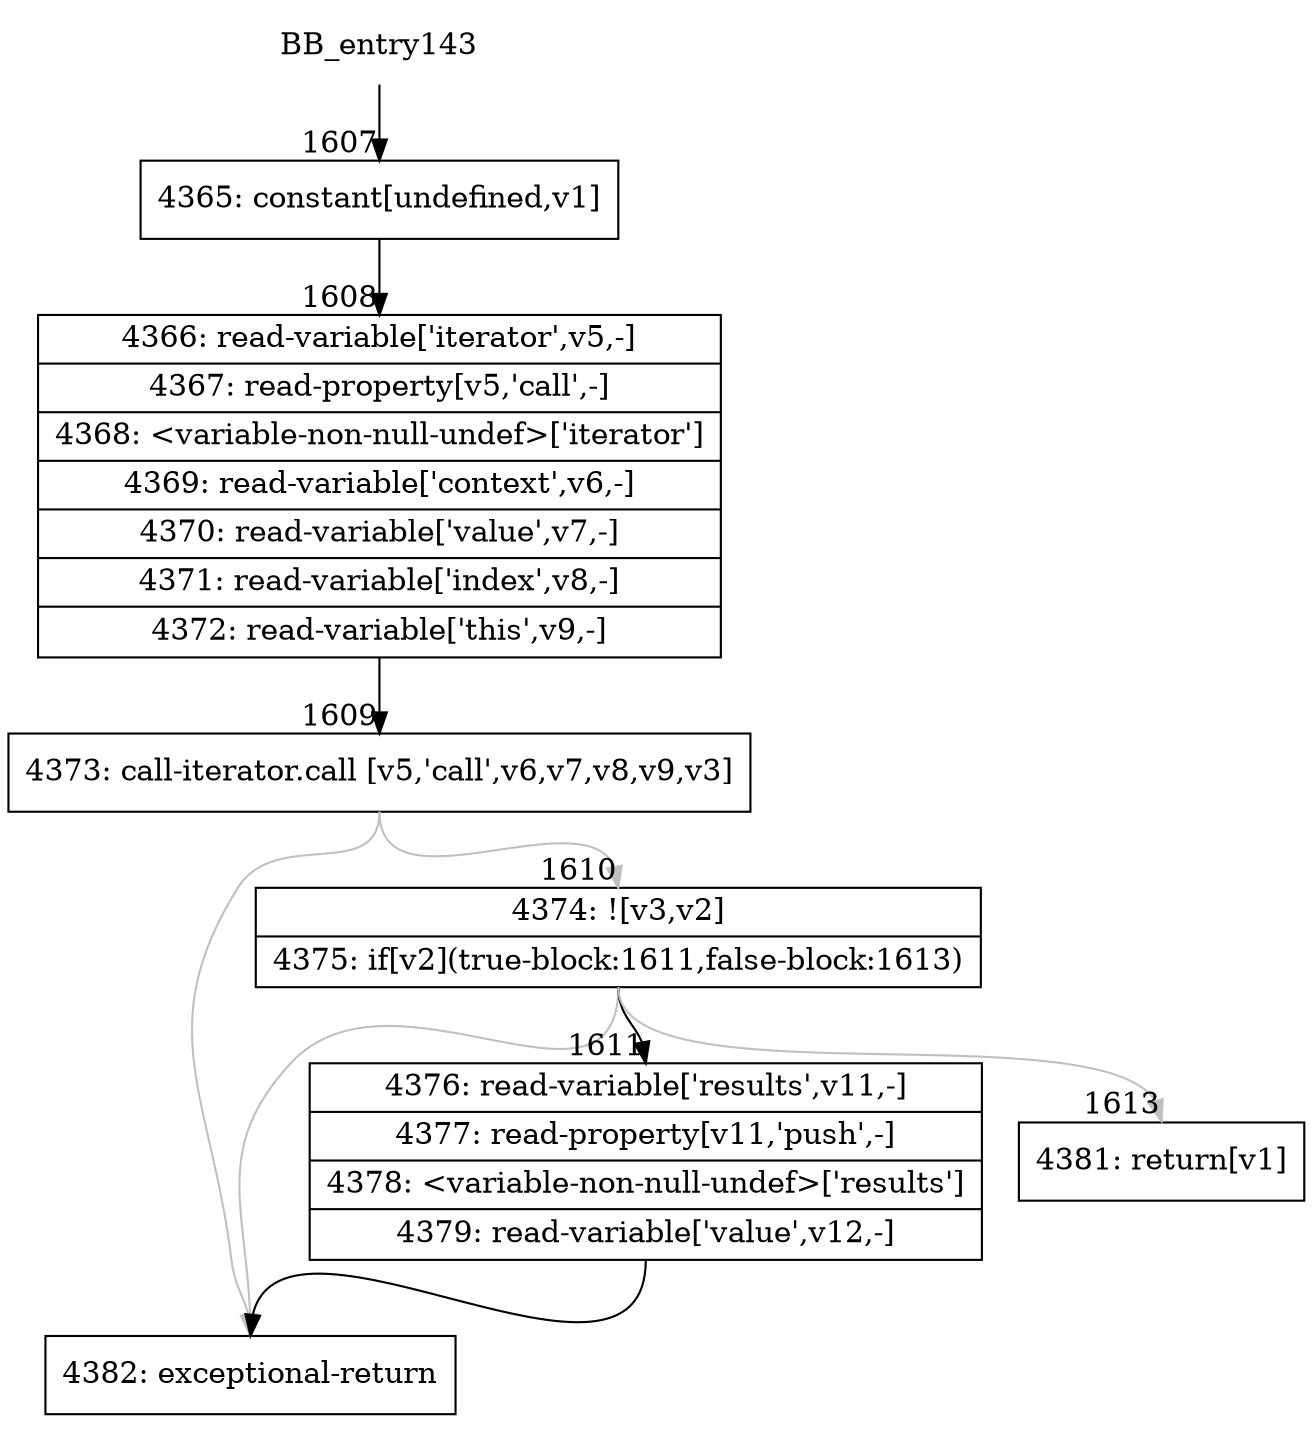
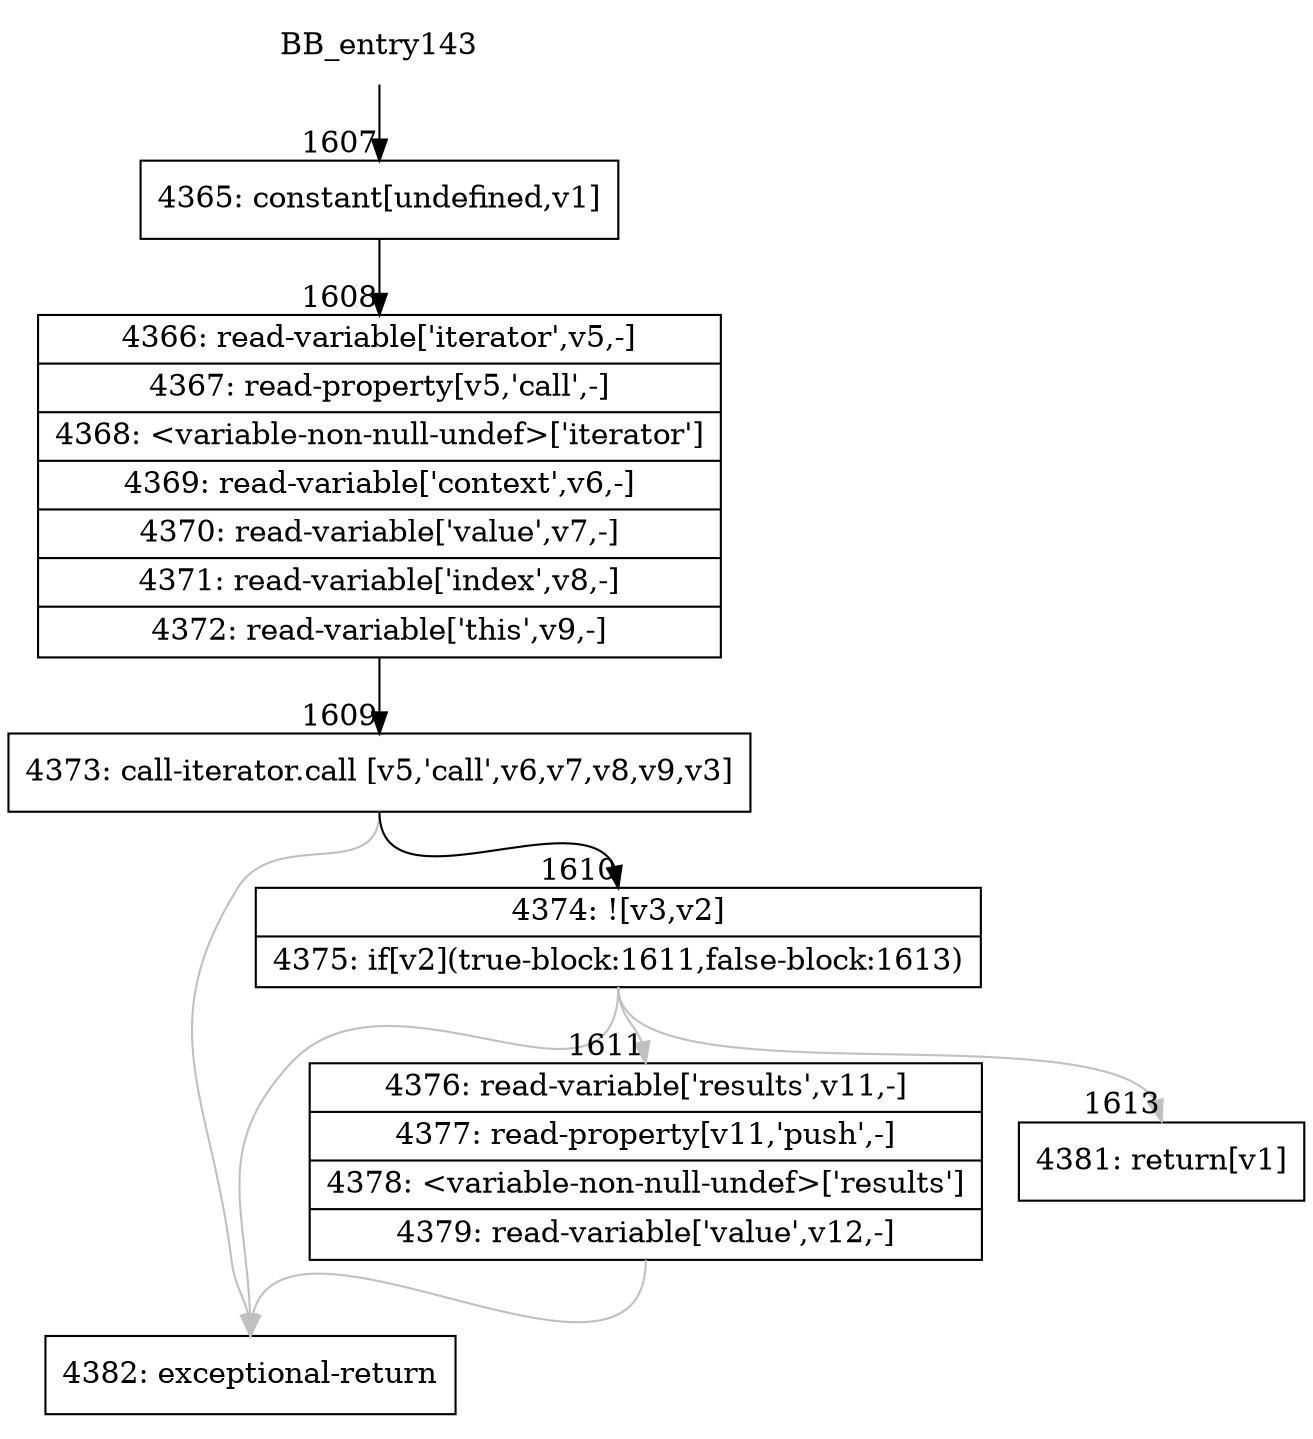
edge "4373: call-iterator.call [v5,'call',v6,v7,v8,v9,v3]" -> "4374: ![v3,v2]": color gray -> black
edge "4374: ![v3,v2]" -> "4376: read-variable['results',v11,-]": color black -> gray
edge "4376: read-variable['results',v11,-]" -> "4382: exceptional-return": color black -> gray
